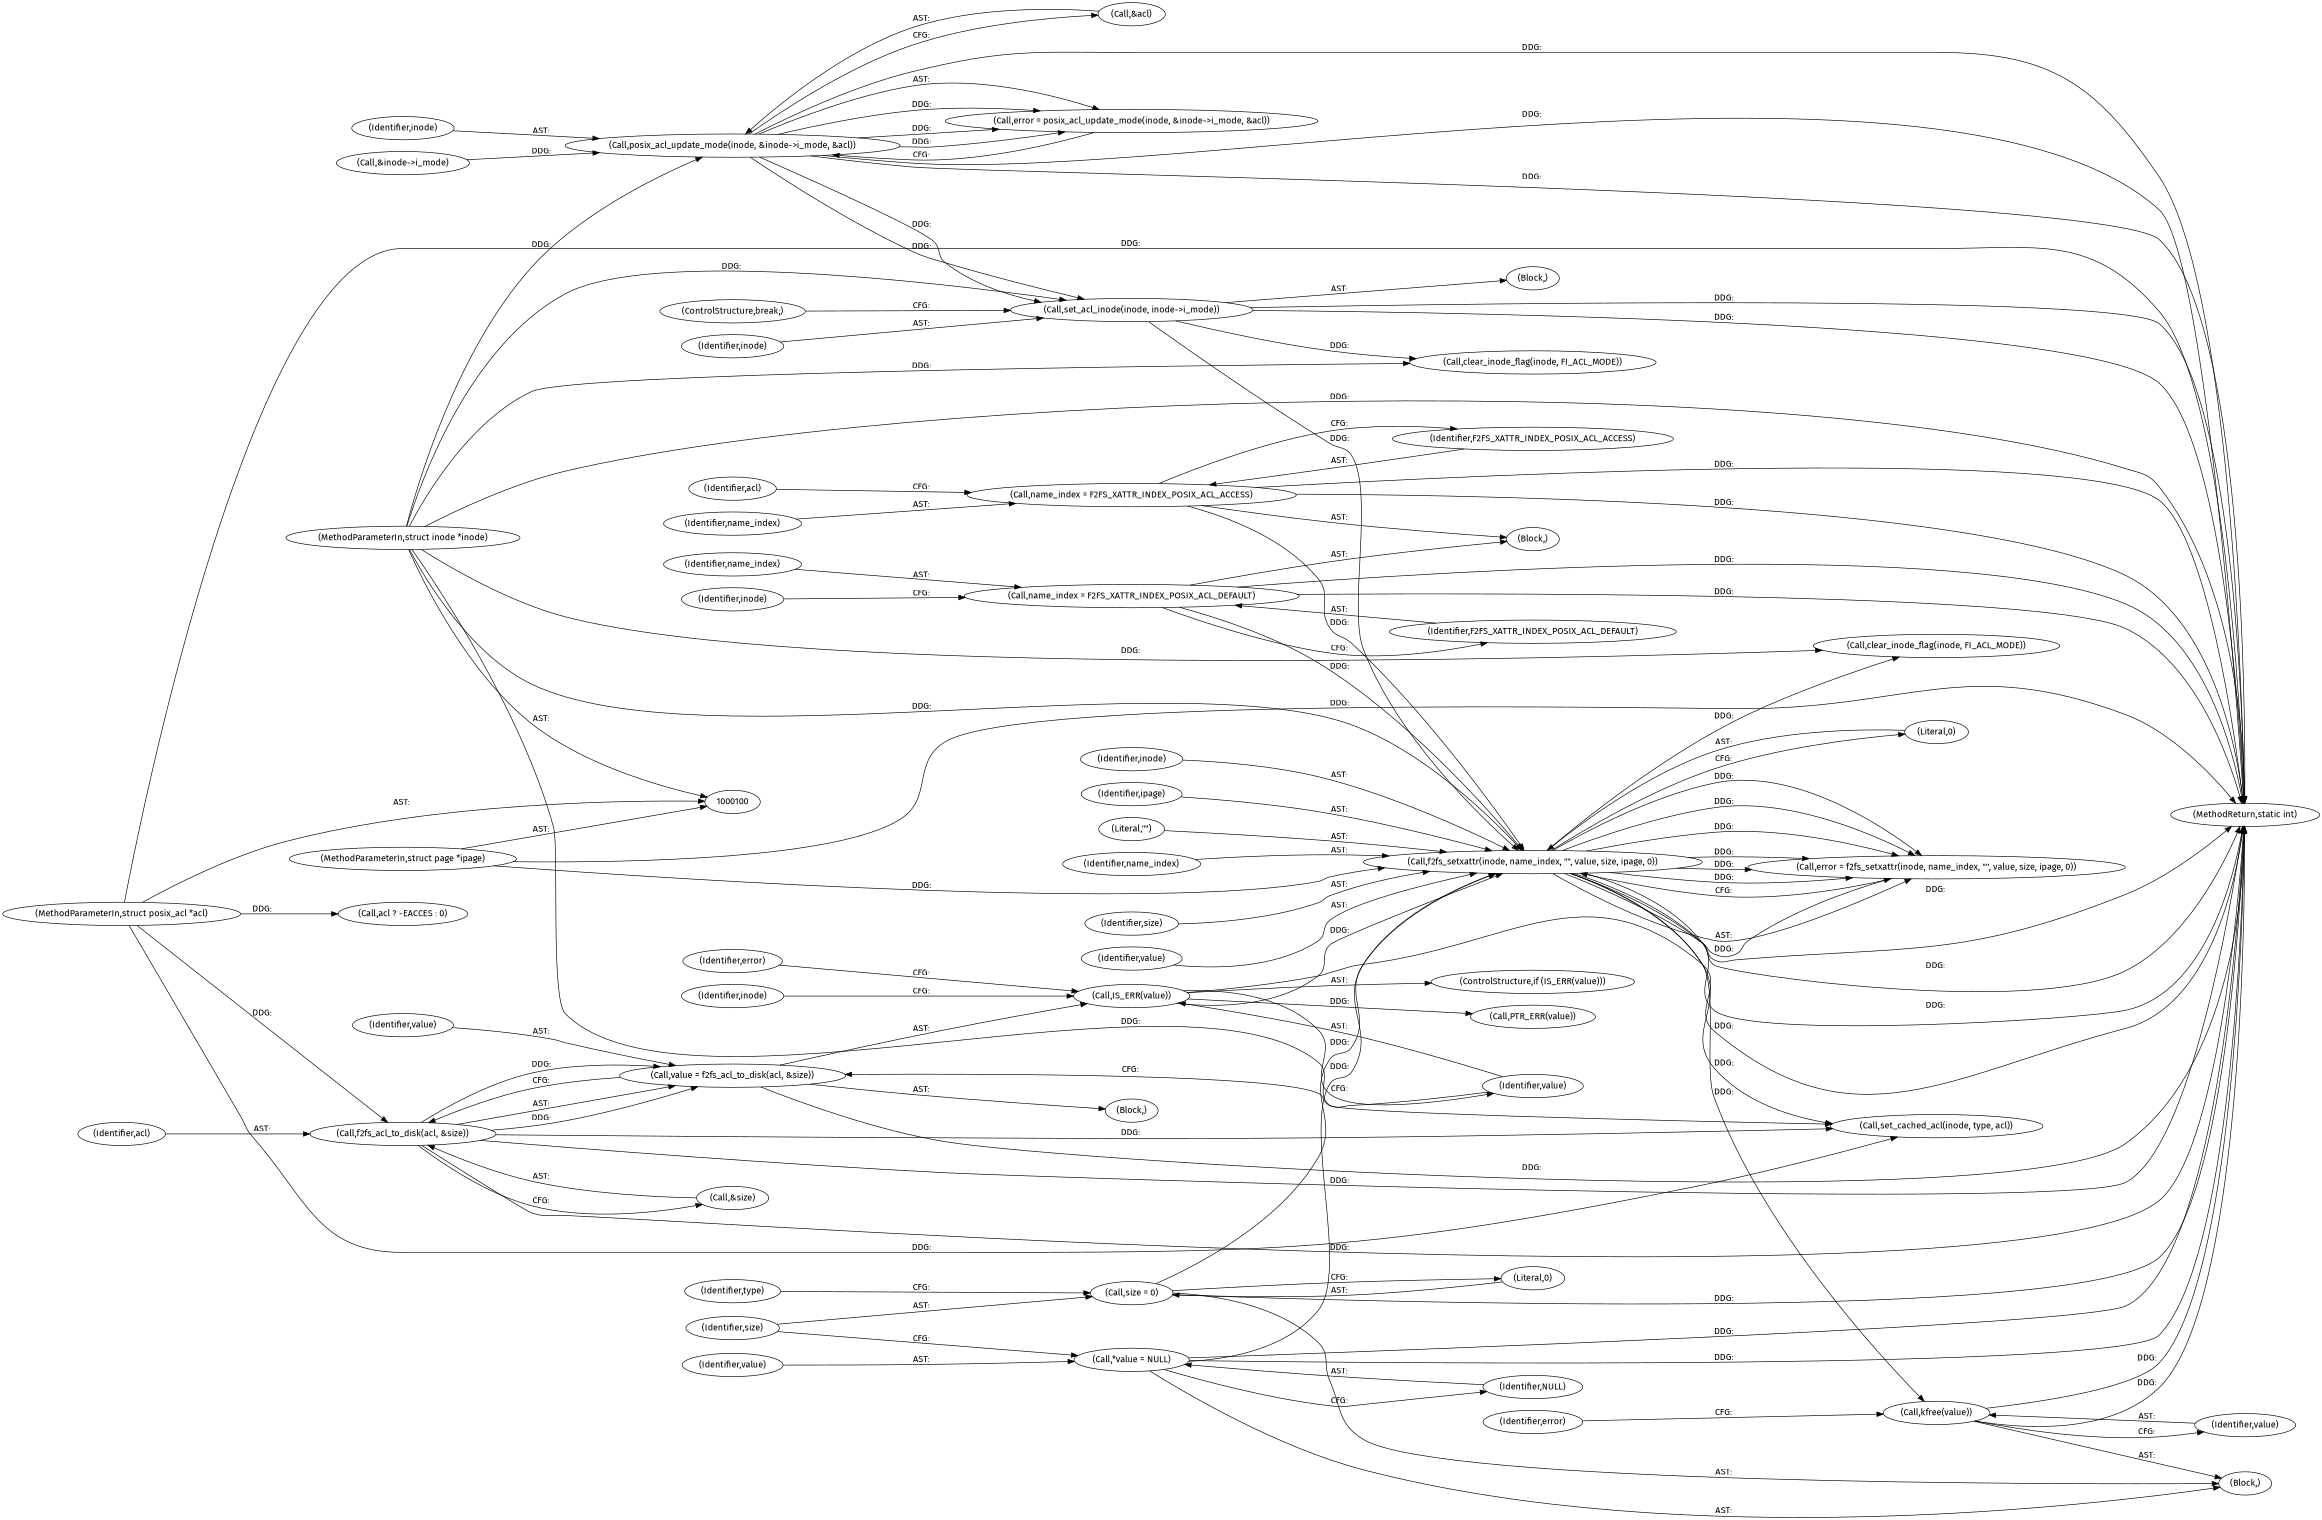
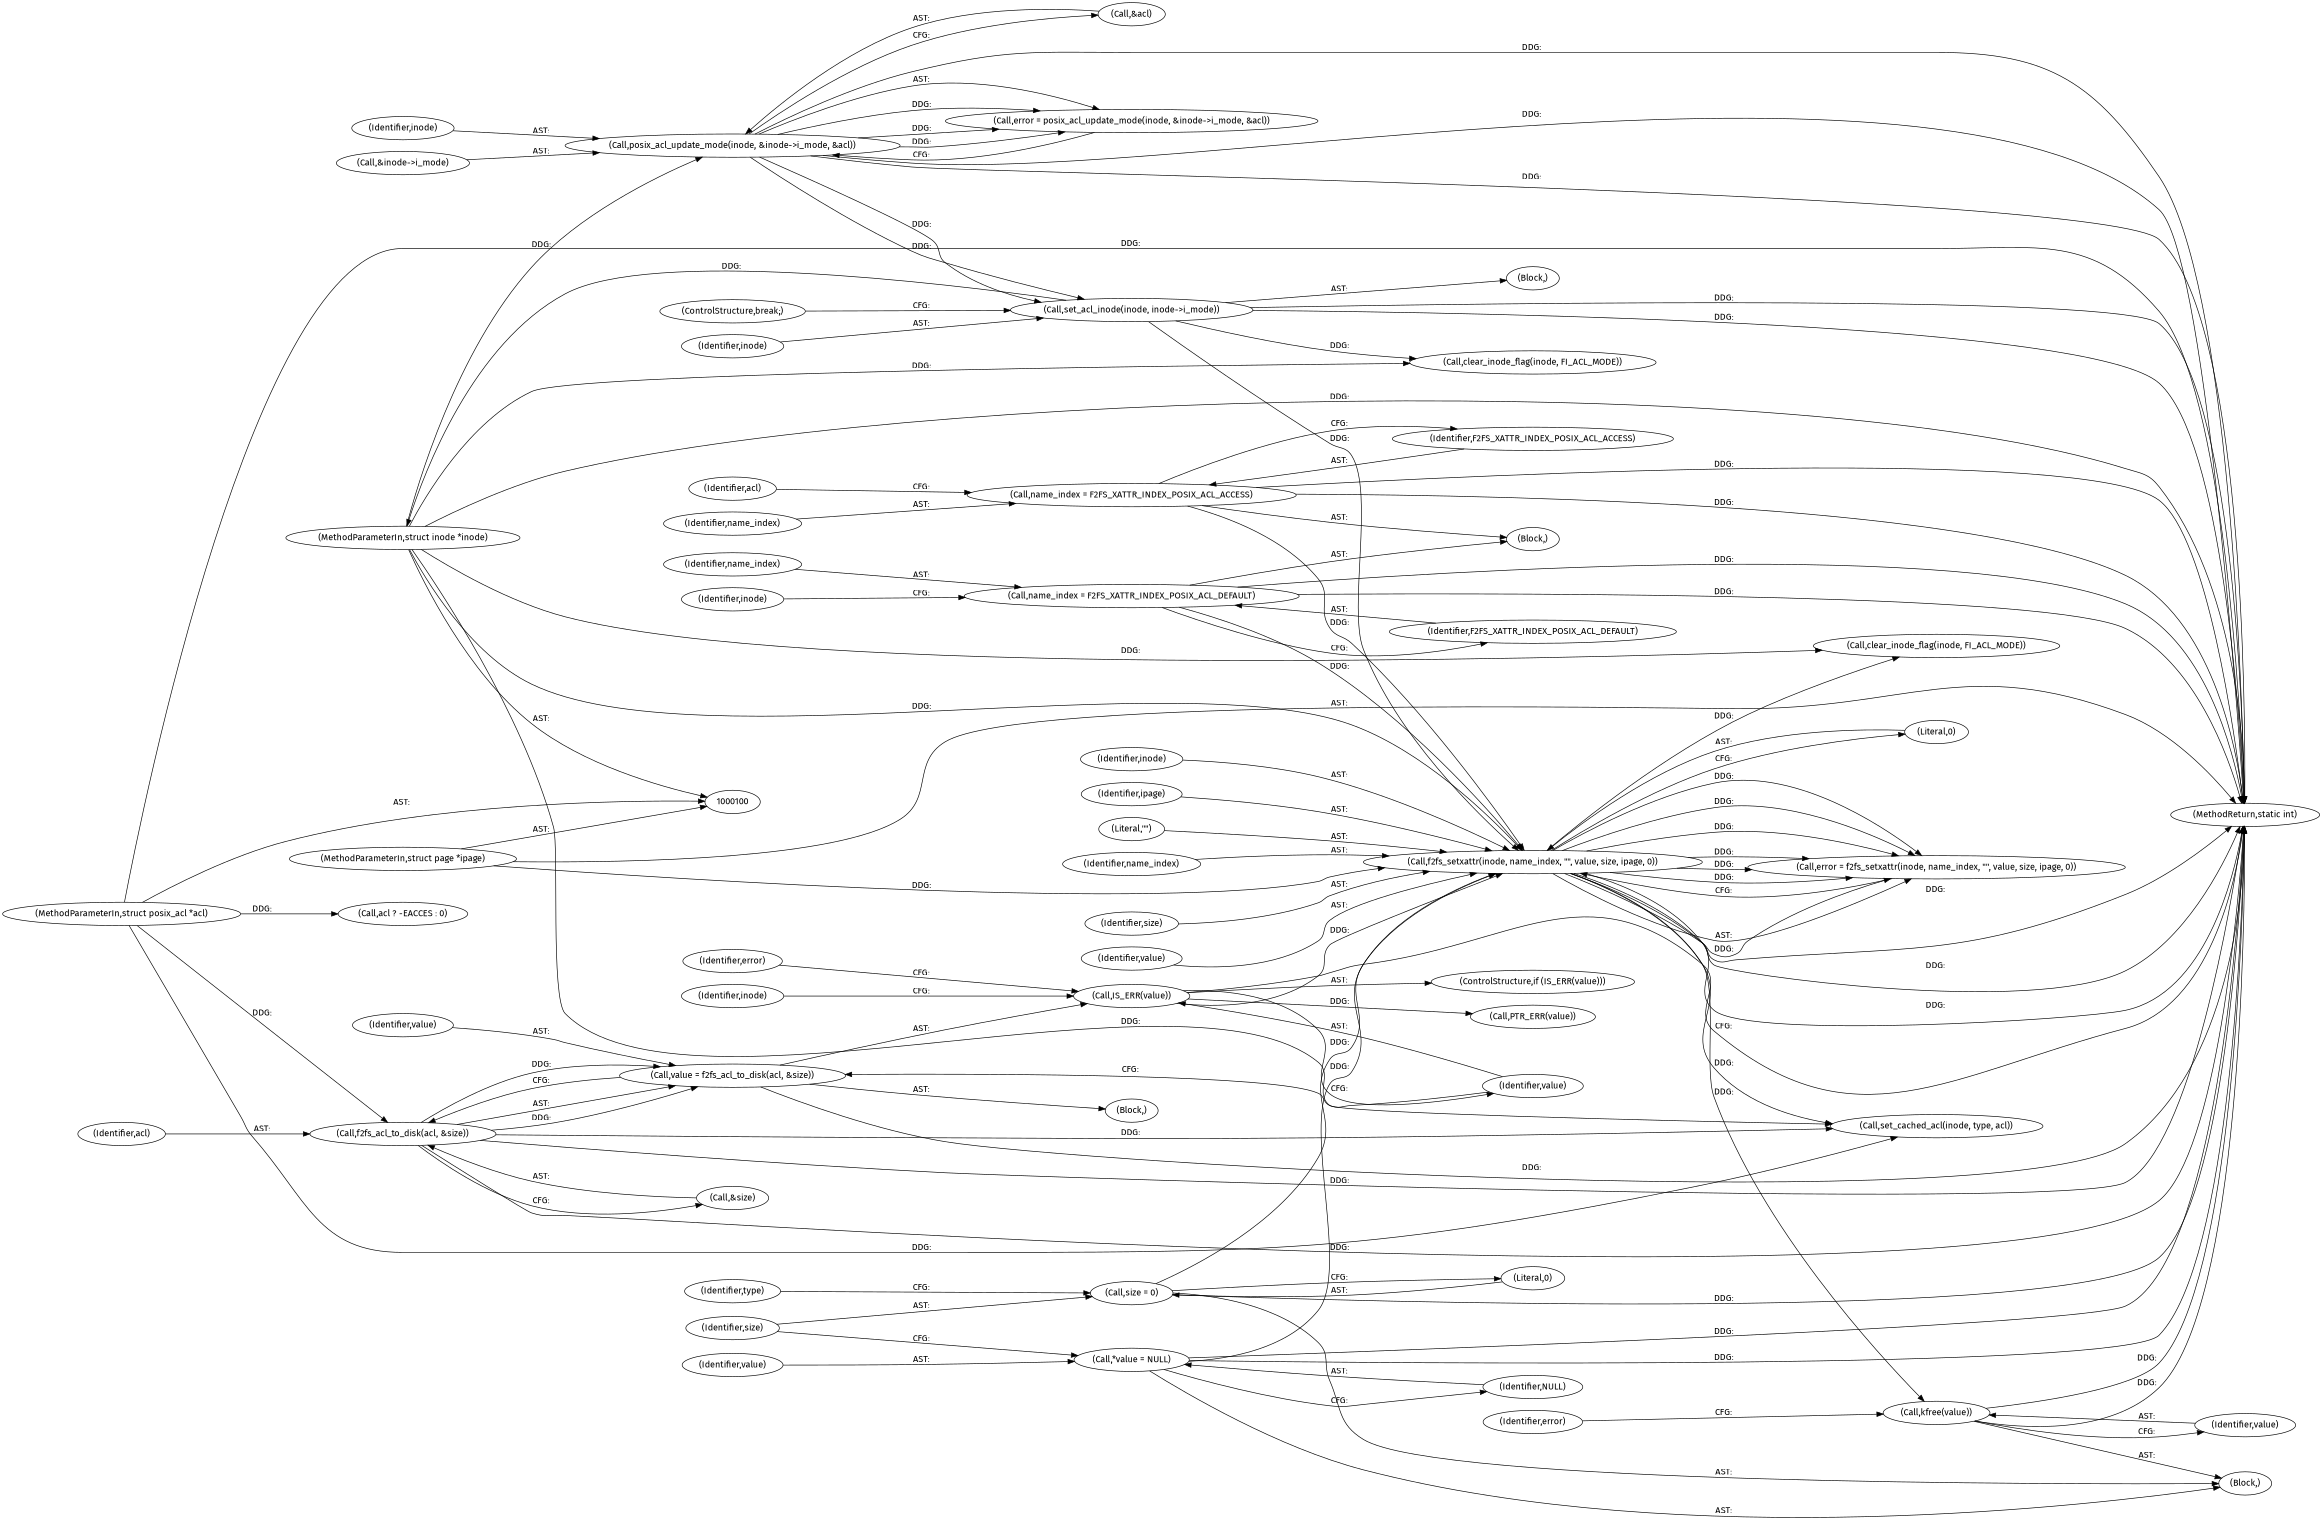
edge "(Call,&inode->i_mode)" -> "(Call,posix_acl_update_mode(inode, &inode->i_mode, &acl))": label "DDG: " -> "AST: "
edge "(MethodParameterIn,struct inode *inode)" -> "(Call,set_acl_inode(inode, inode->i_mode))": reversed
edge "(MethodParameterIn,struct page *ipage)" -> "(MethodReturn,static int)": label "DDG: " -> "AST: "
edge "(Call,IS_ERR(value))" -> "(MethodReturn,static int)": label "DDG: " -> "CFG: "
